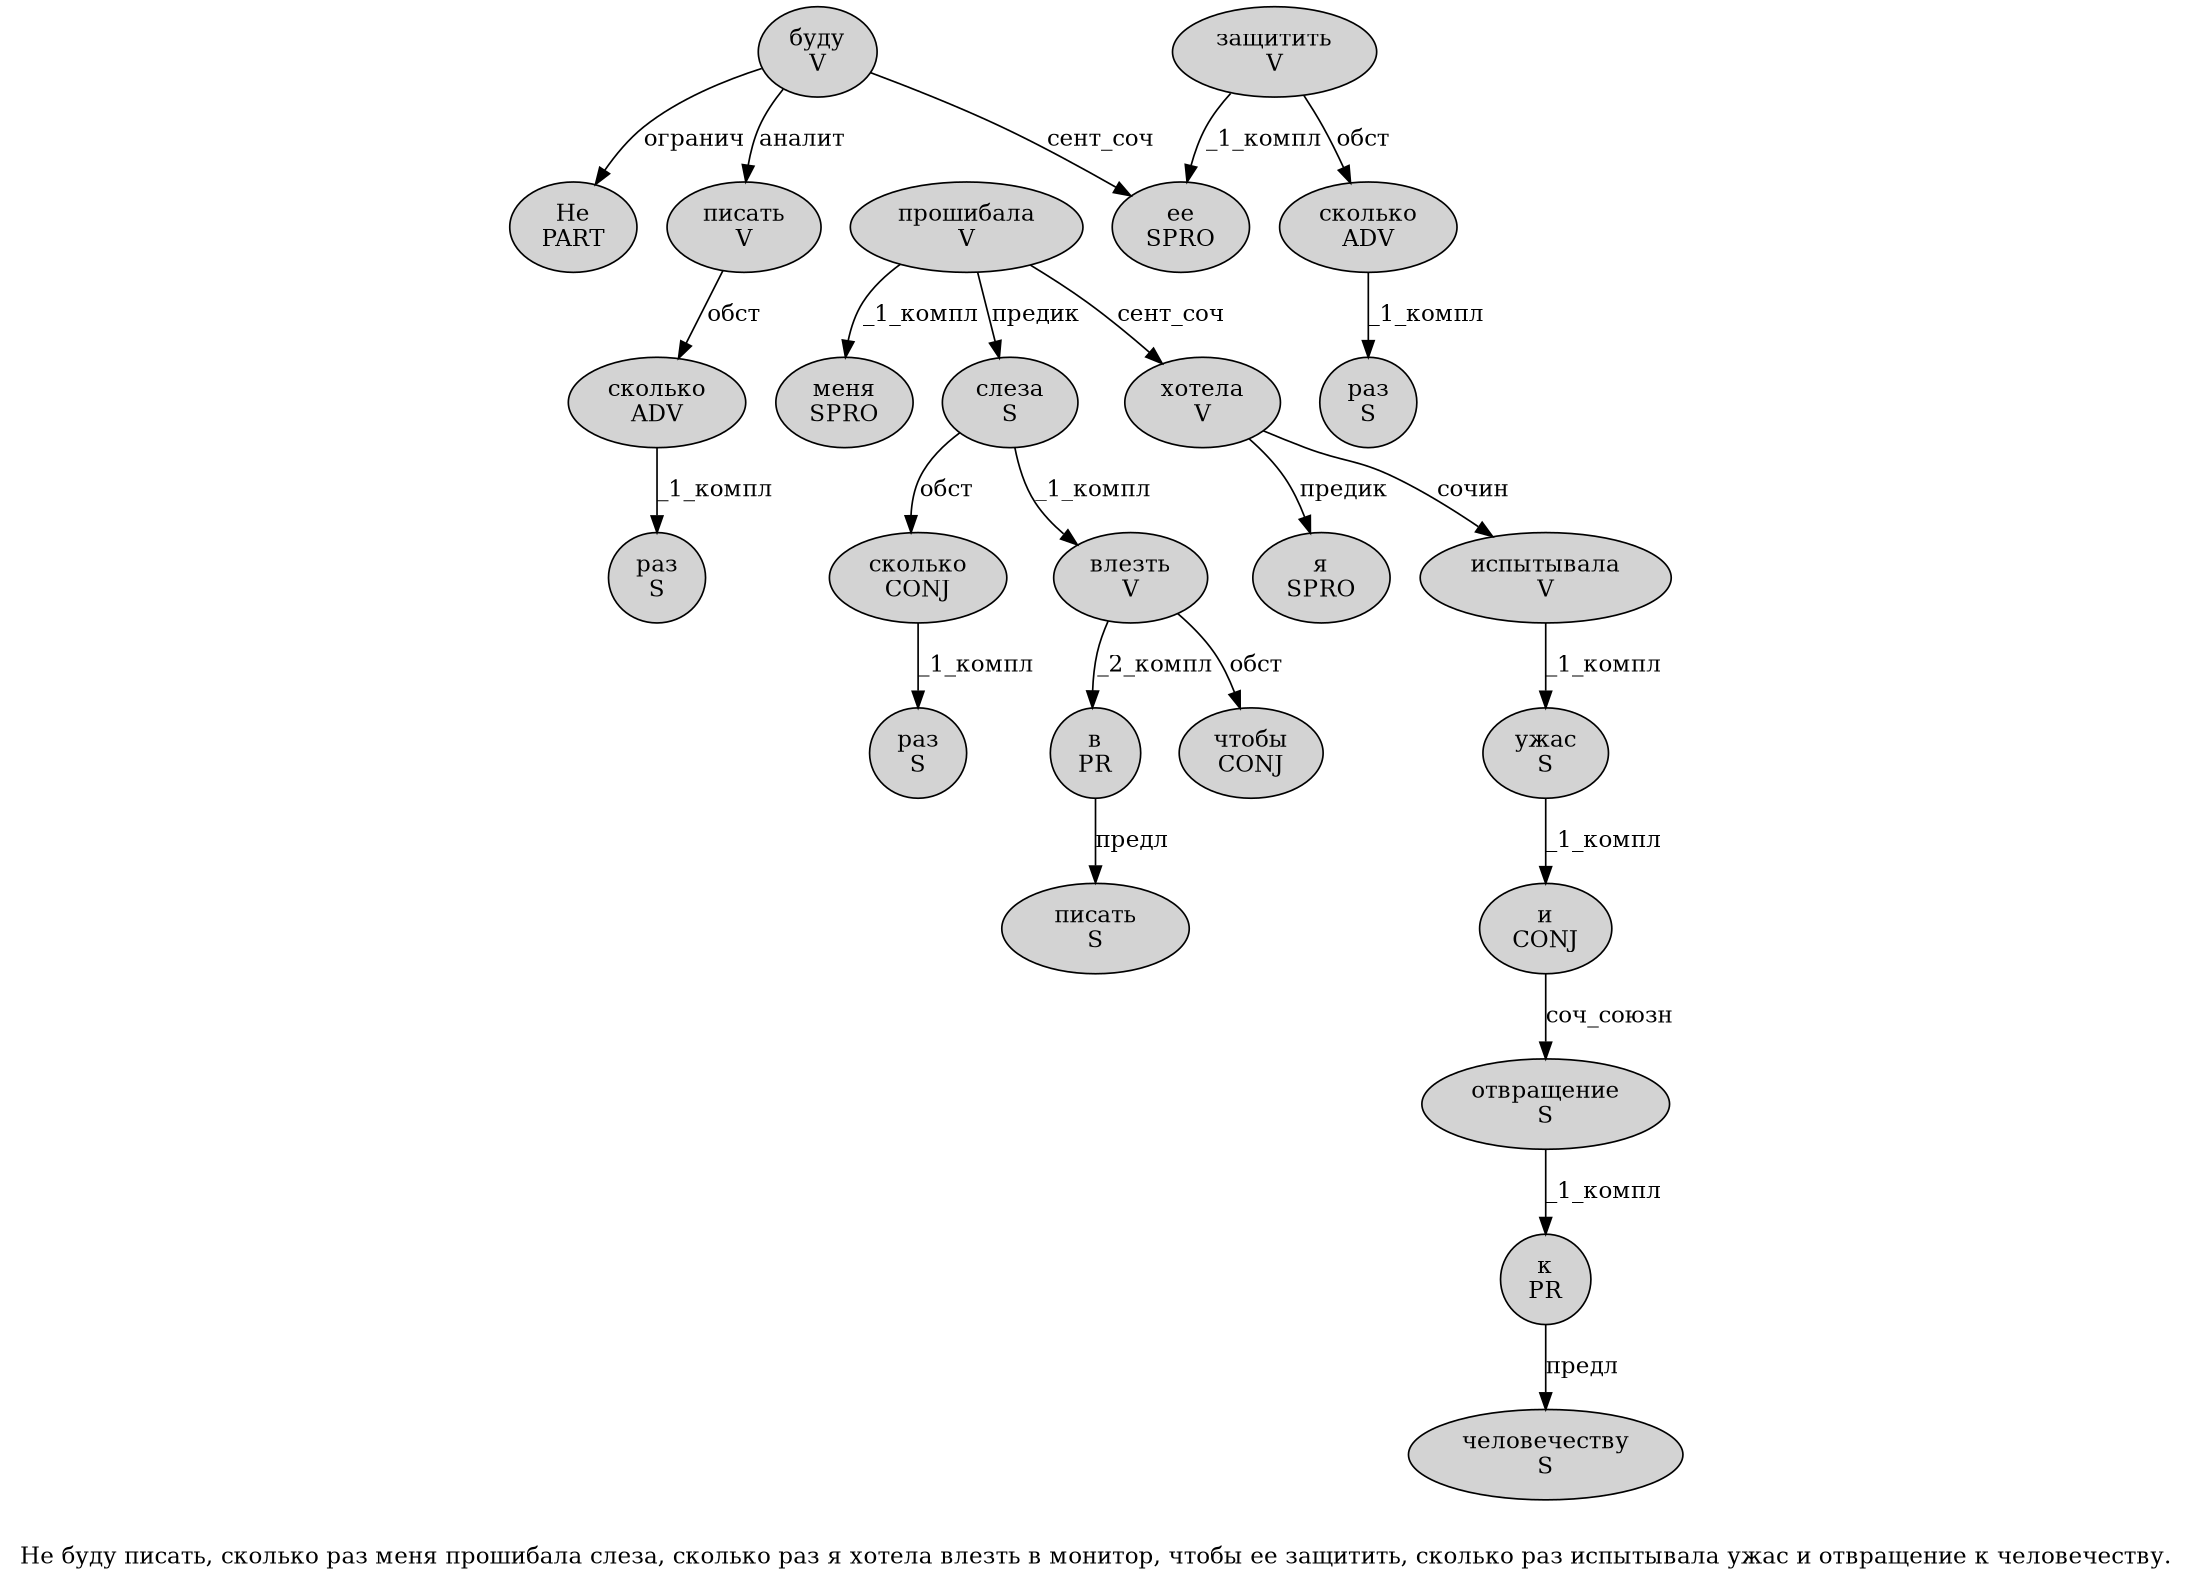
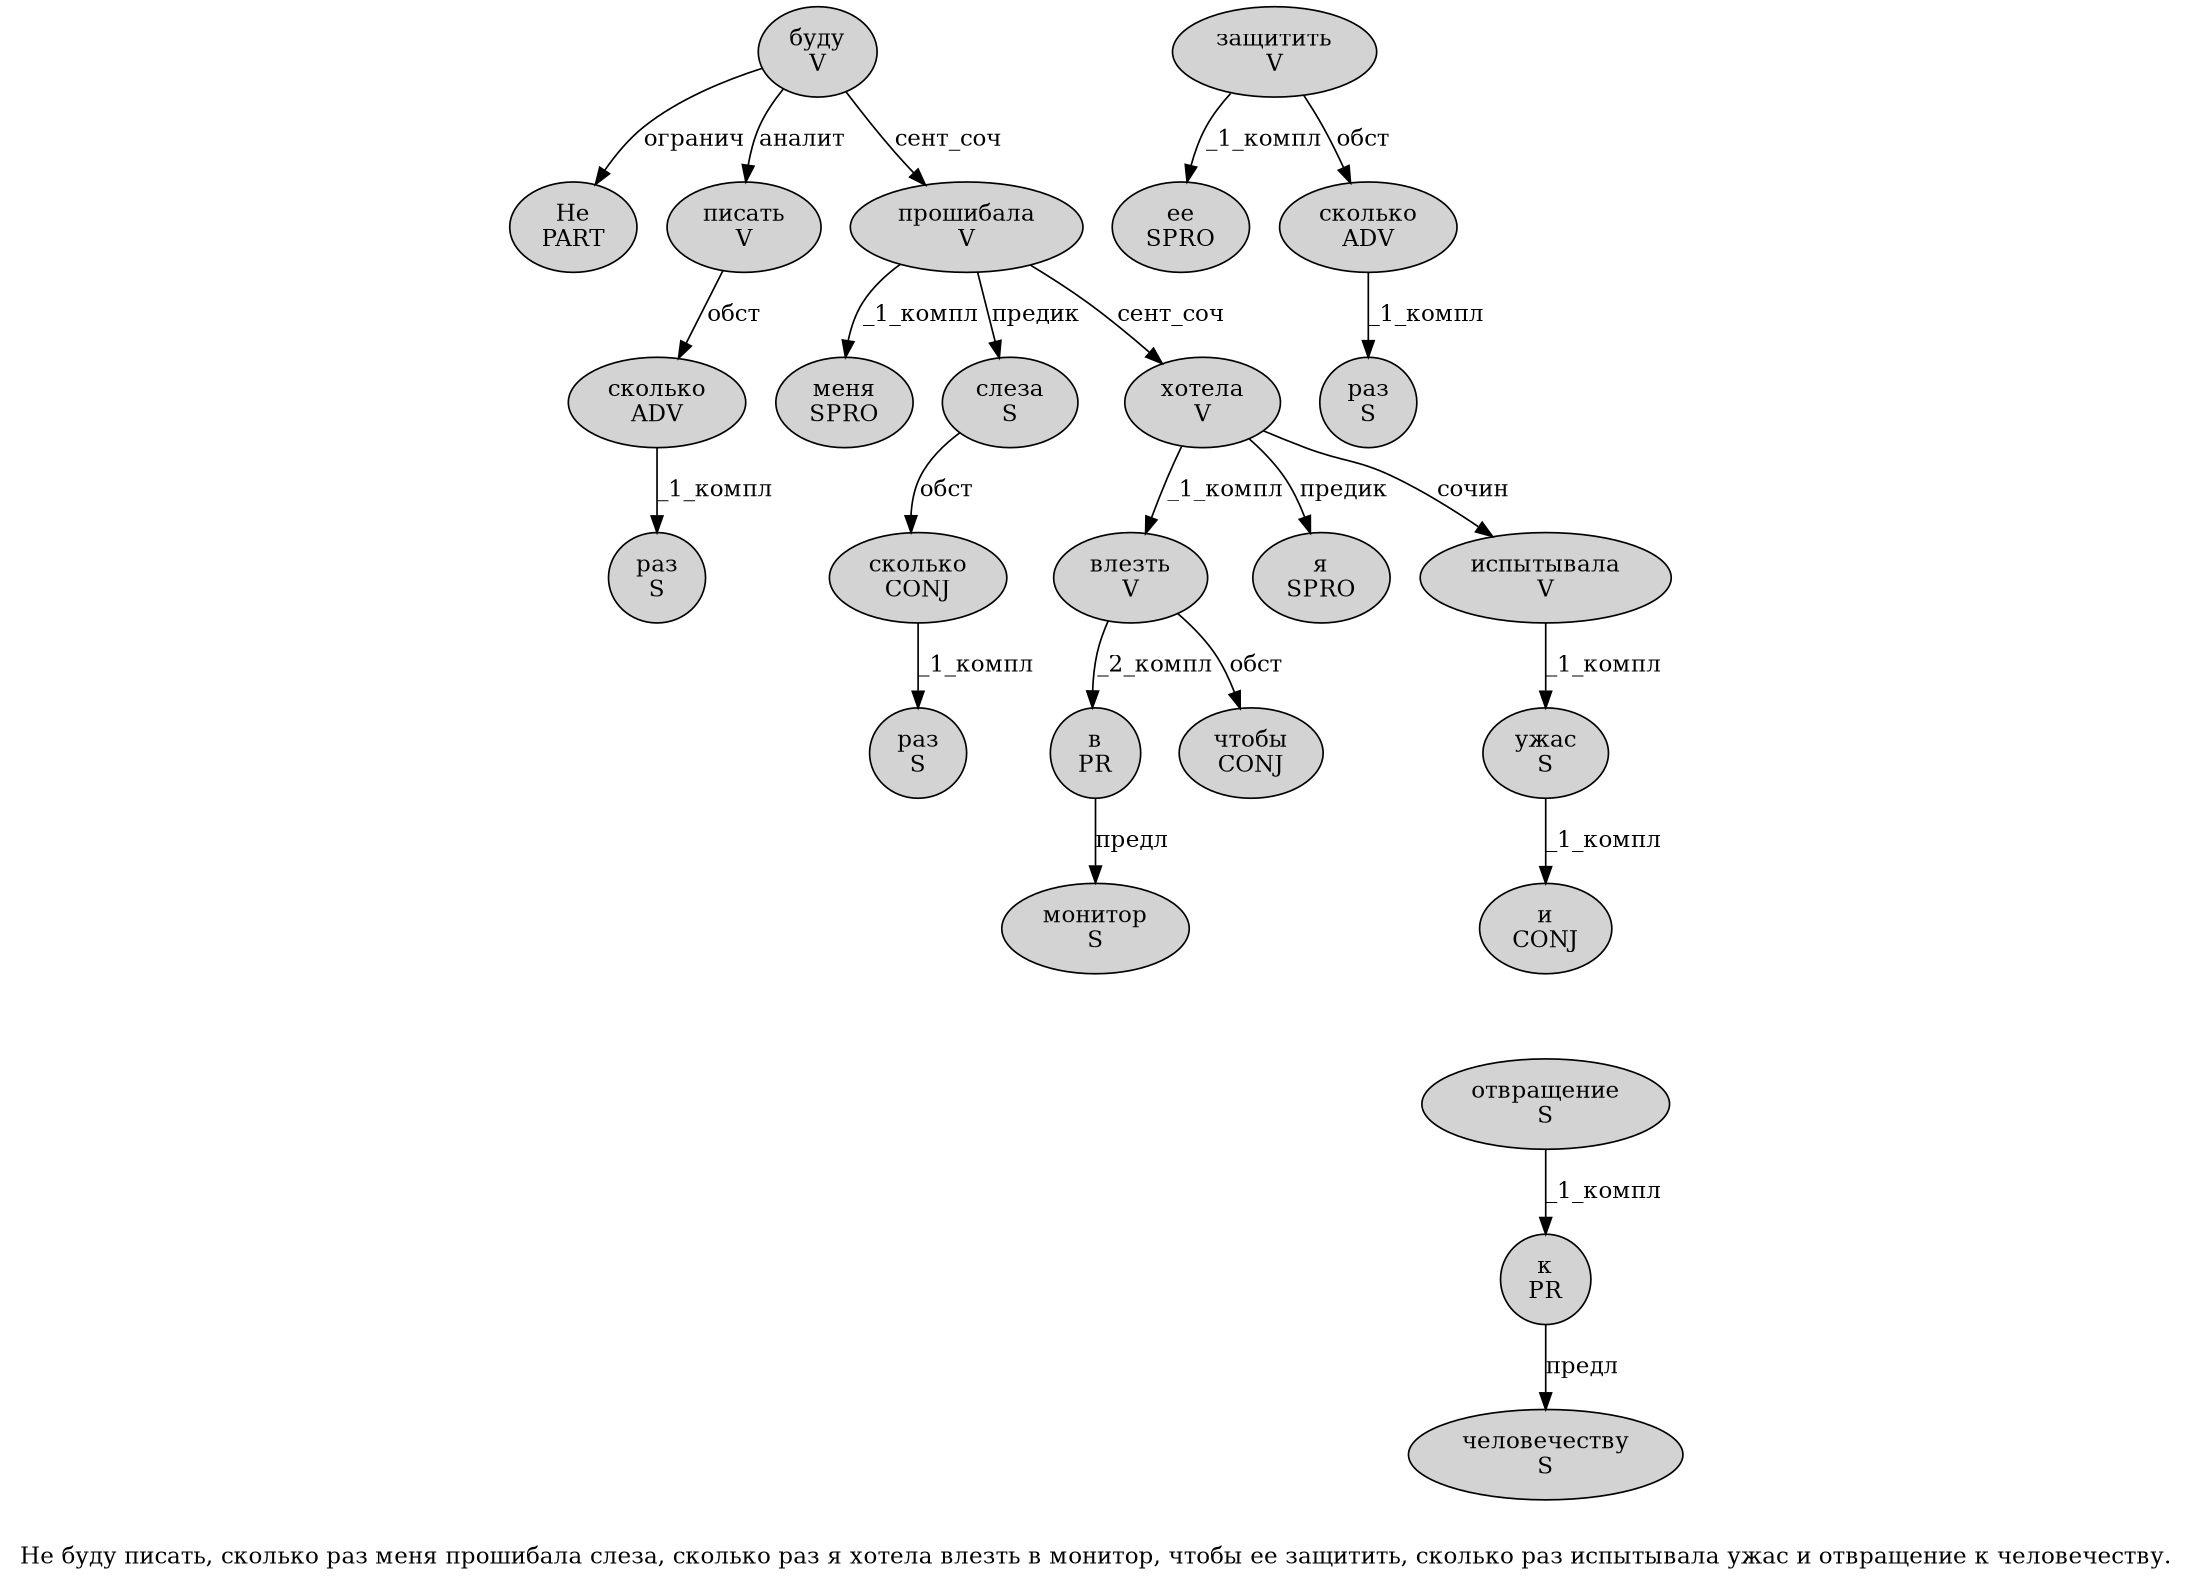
edge "буду V" -> "ее SPRO": now "буду V" -> "прошибала V"
edge "слеза S" -> "влезть V": now "хотела V" -> "влезть V"
node "писать S": label "писать S" -> "монитор S"
edge "и CONJ" -> "отвращение S": removed, label "соч_союзн"
